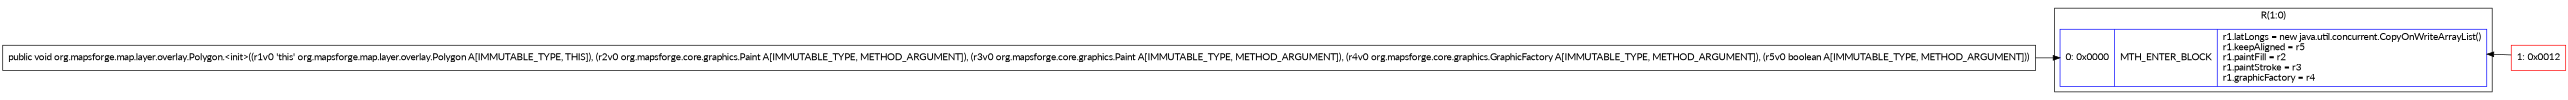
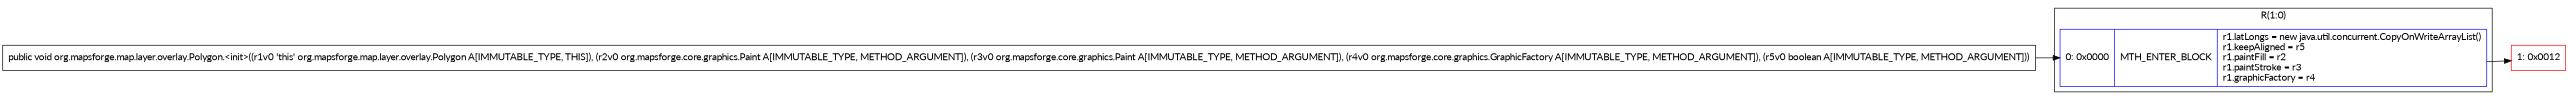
edge "1: 0x0012" -> "0: 0x0000": reversed
